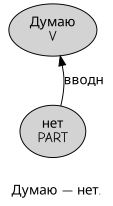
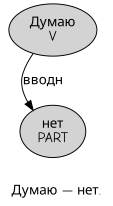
edge "нет PART" -> "Думаю V": reversed
